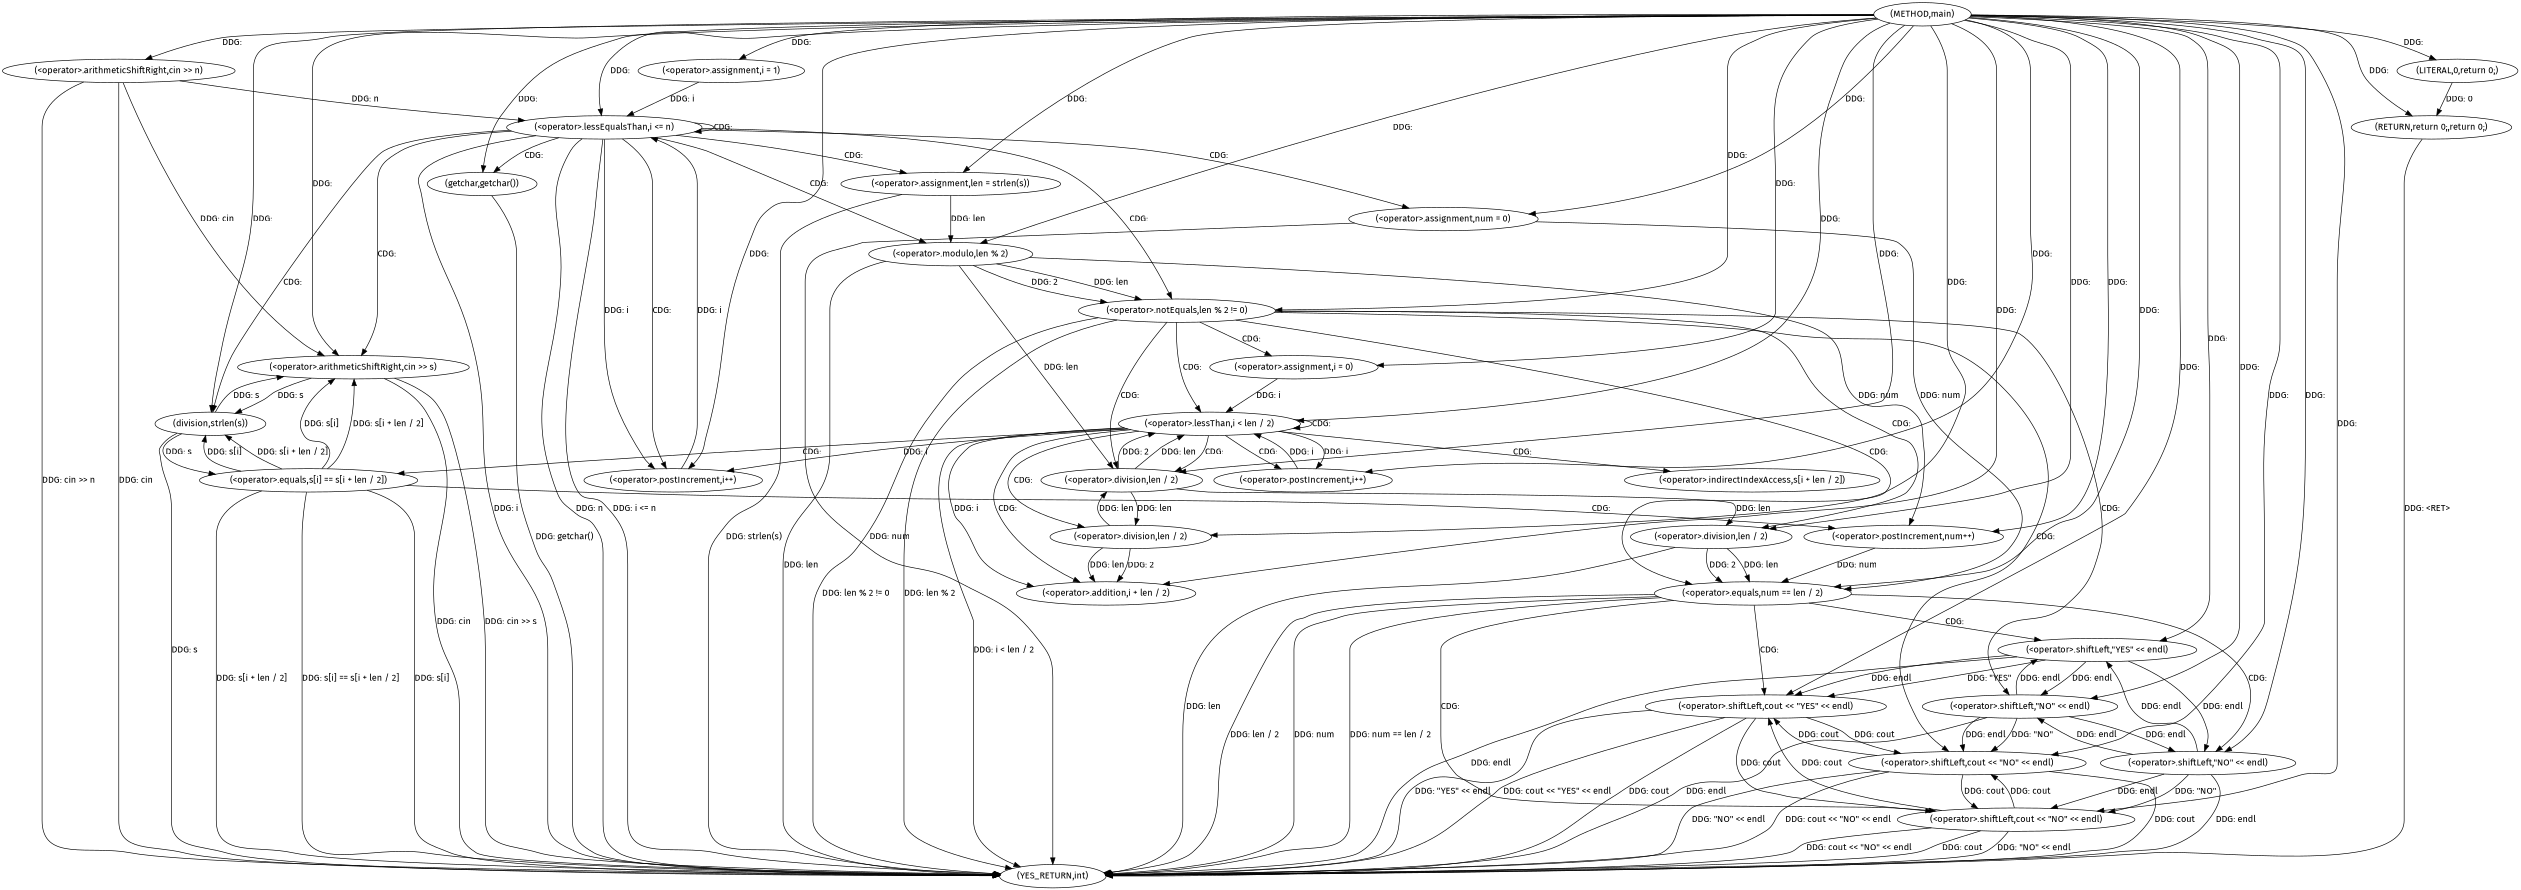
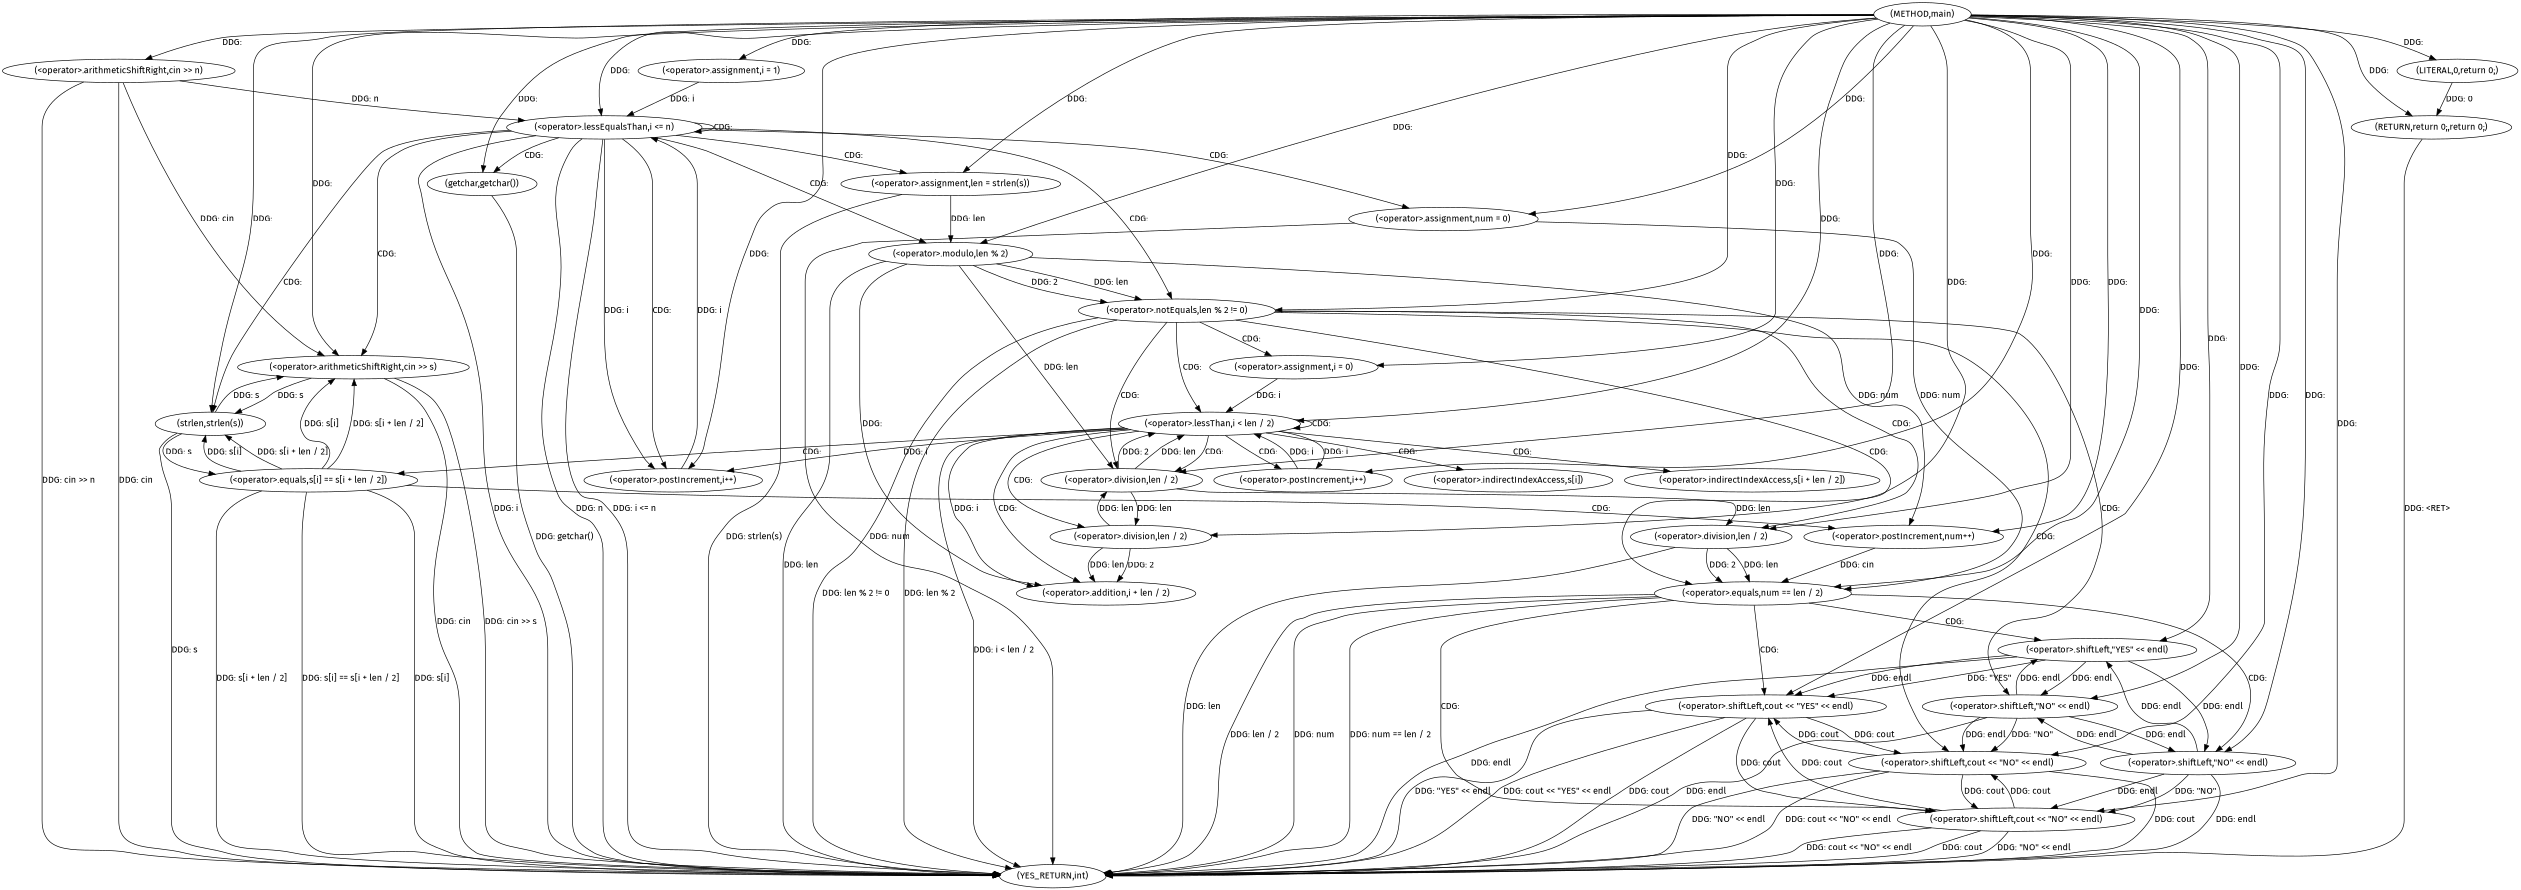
node "(division,strlen(s))": label "(division,strlen(s))" -> "(strlen,strlen(s))"
node "(<operator>.indirectIndexAccess,s[i])": added
edge "(METHOD,main)" -> "(<operator>.addition,i + len / 2)": now "(<operator>.modulo,len % 2)" -> "(<operator>.addition,i + len / 2)"
edge "(<operator>.postIncrement,num++)" -> "(<operator>.equals,num == len / 2)": label "DDG: num" -> "DDG: cin"
